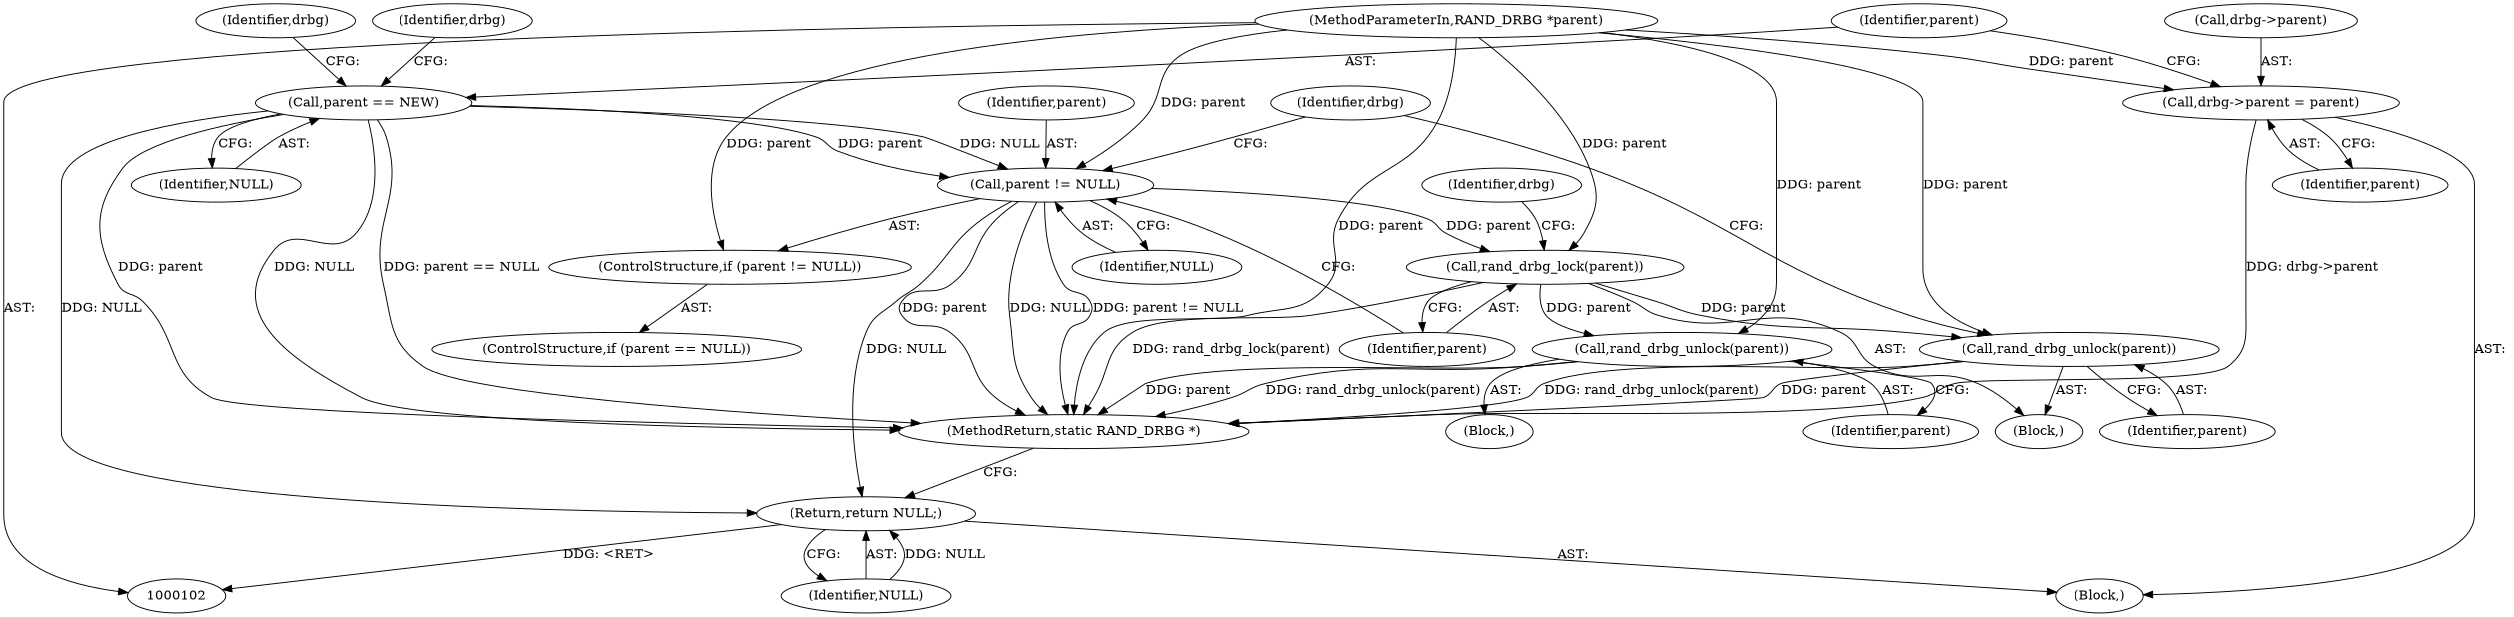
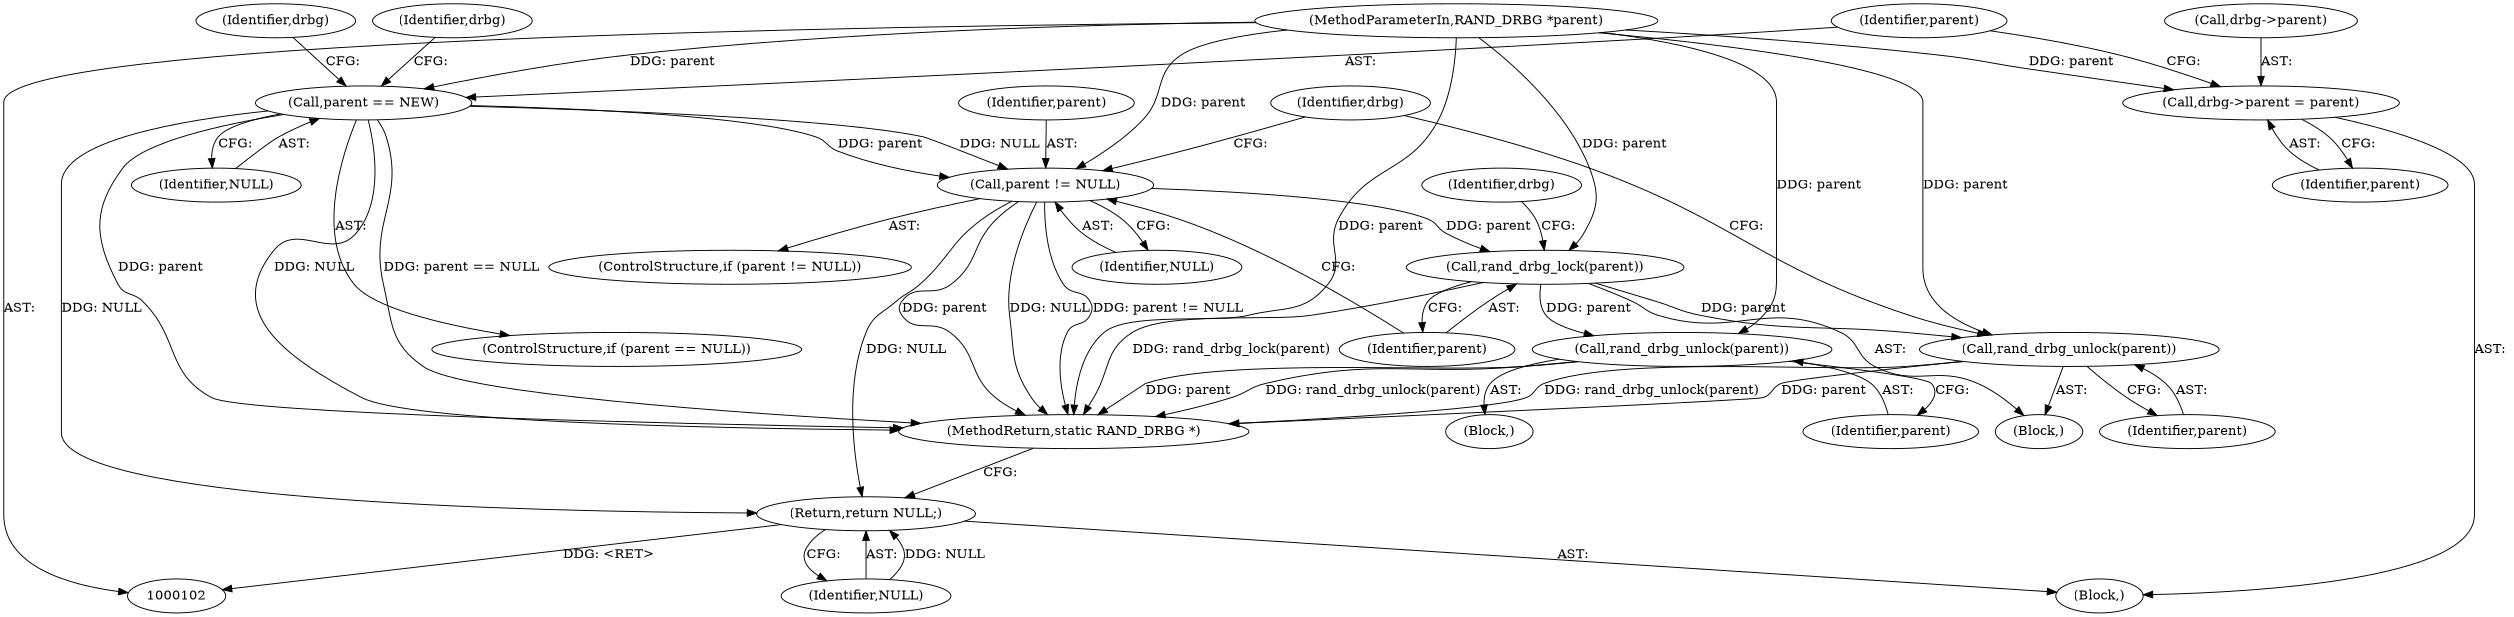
edge "(MethodParameterIn,RAND_DRBG *parent)" -> "(ControlStructure,if (parent != NULL))": now "(MethodParameterIn,RAND_DRBG *parent)" -> "(Call,parent == NEW)"
edge "(ControlStructure,if (parent != NULL))" -> "(ControlStructure,if (parent == NULL))": now "(Call,parent == NEW)" -> "(ControlStructure,if (parent == NULL))"
edge "(Call,drbg->parent = parent)" -> "(MethodReturn,static RAND_DRBG *)": removed, label "DDG: drbg->parent"
